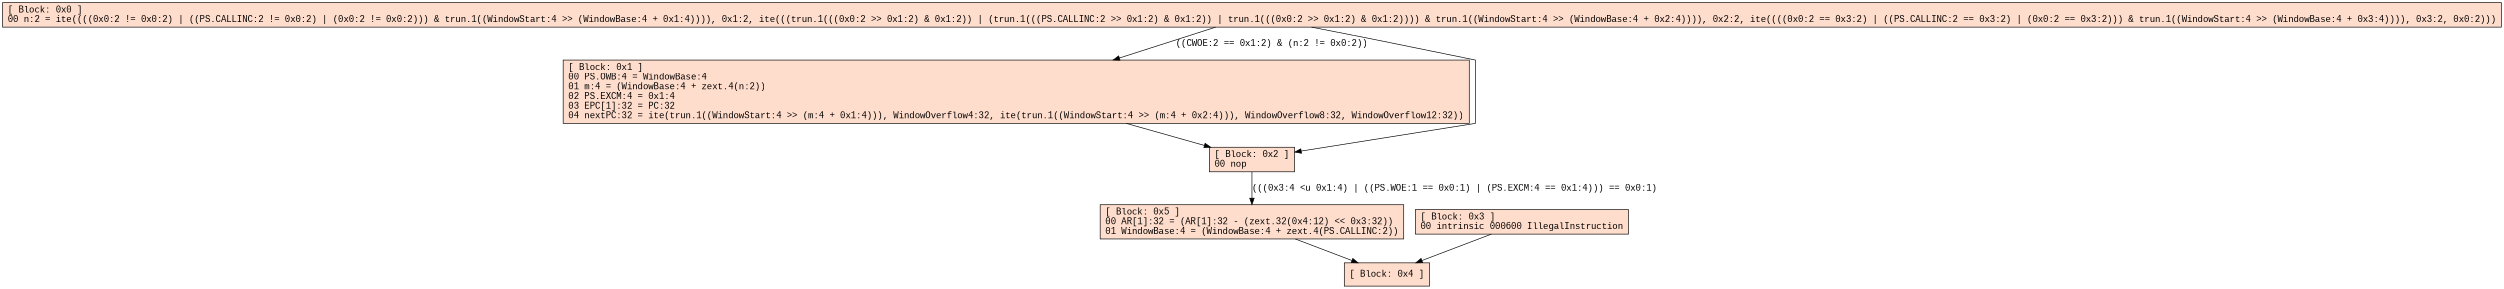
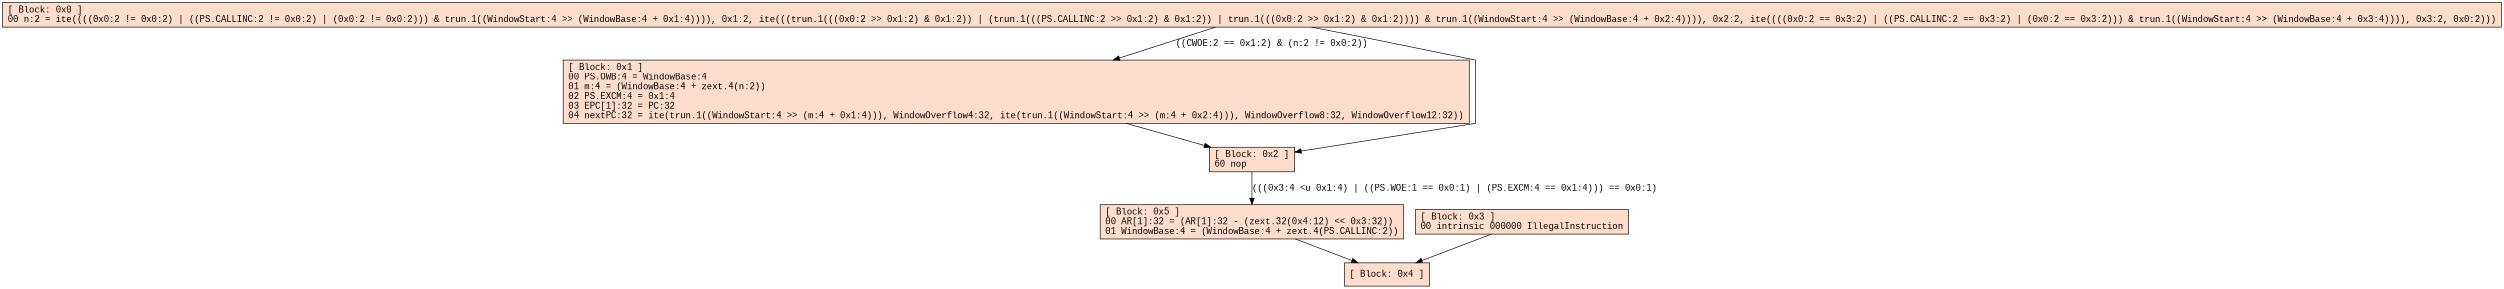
node "[ Block: 0x2 ] 00 nop": label "[ Block: 0x2 ] 00 nop" -> "[ Block: 0x2 ] 60 nop"
node "[ Block: 0x3 ] 00 intrinsic 000600 IllegalInstruction": label "[ Block: 0x3 ] 00 intrinsic 000600 IllegalInstruction" -> "[ Block: 0x3 ] 00 intrinsic 000000 IllegalInstruction"
